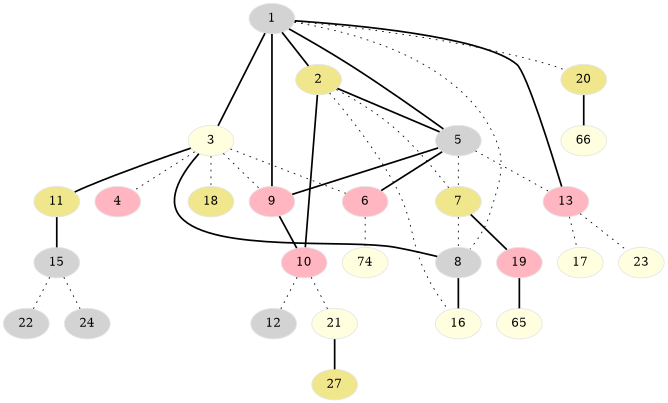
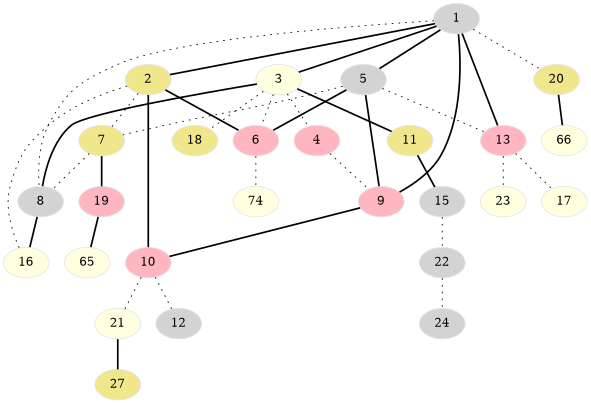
edge "2" -- "5": now "2" -- "6"
edge "3" -- "9": now "4" -- "9"
edge "15" -- "24": now "22" -- "24"
